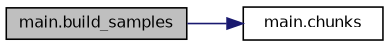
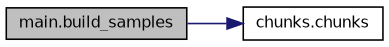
node "main.chunks": label "main.chunks" -> "chunks.chunks"
